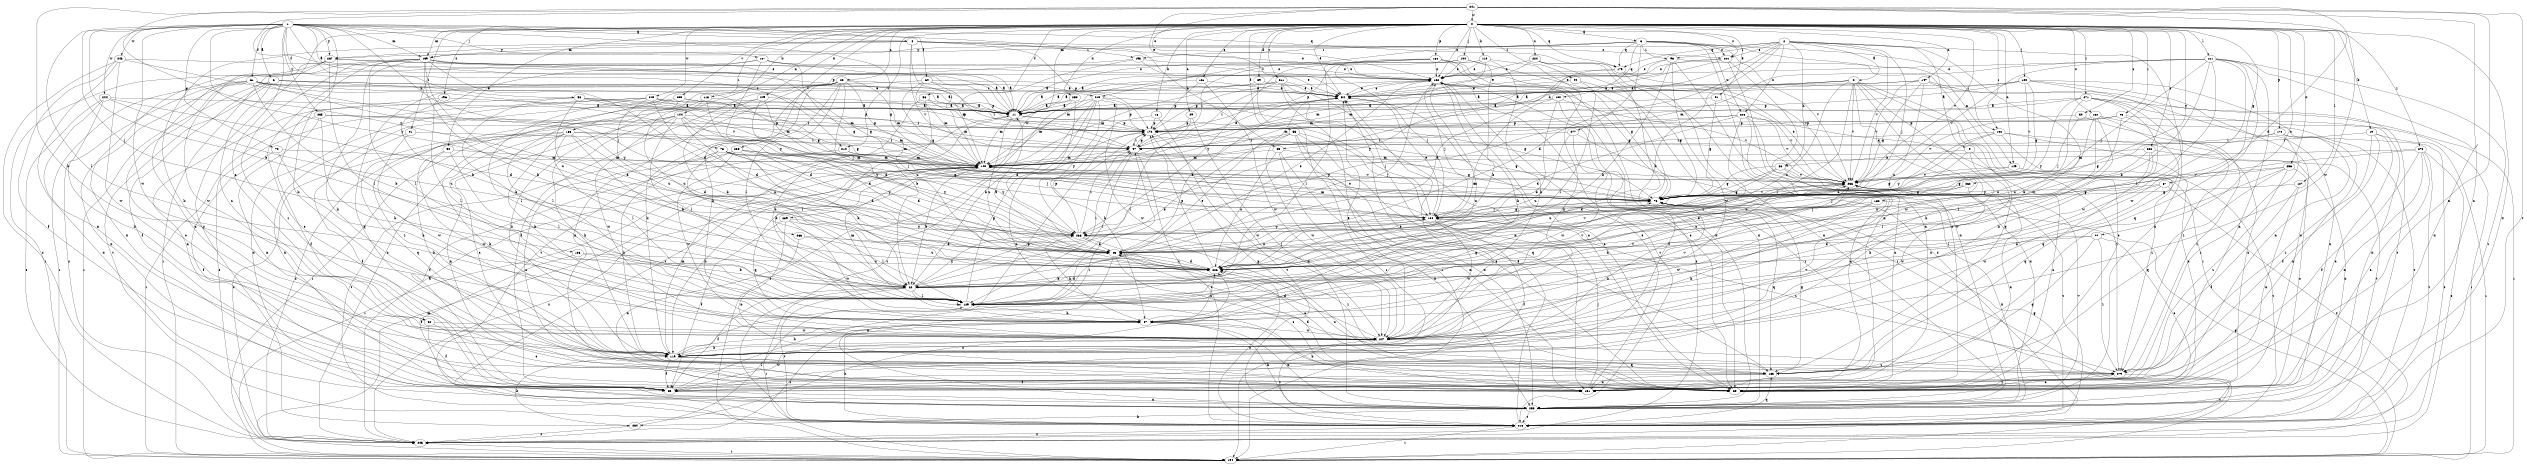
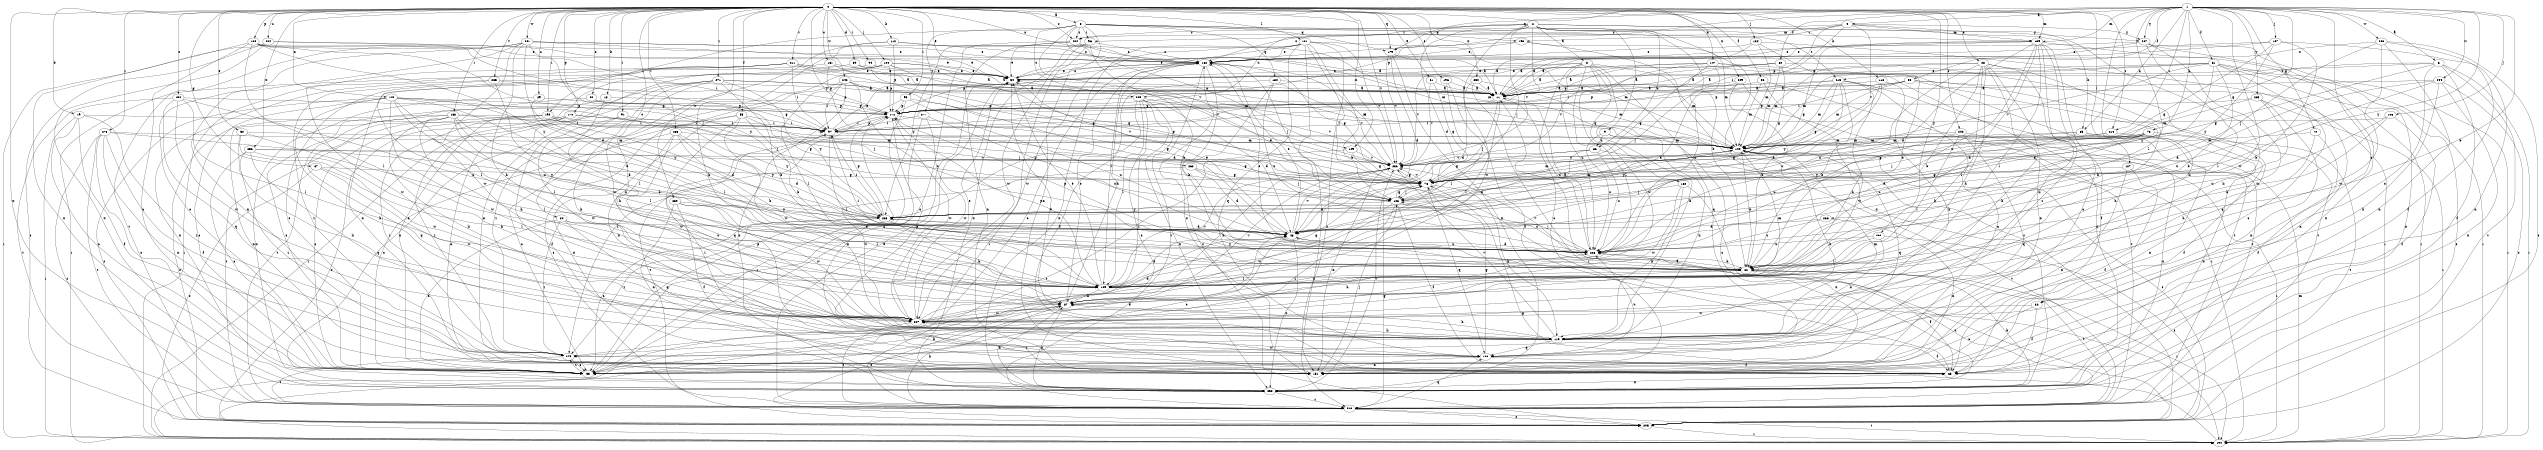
edge "241" -> "0": reversed
edge "106" -> "97": added, label "i"
edge "258" -> "264": now "258" -> "22"
